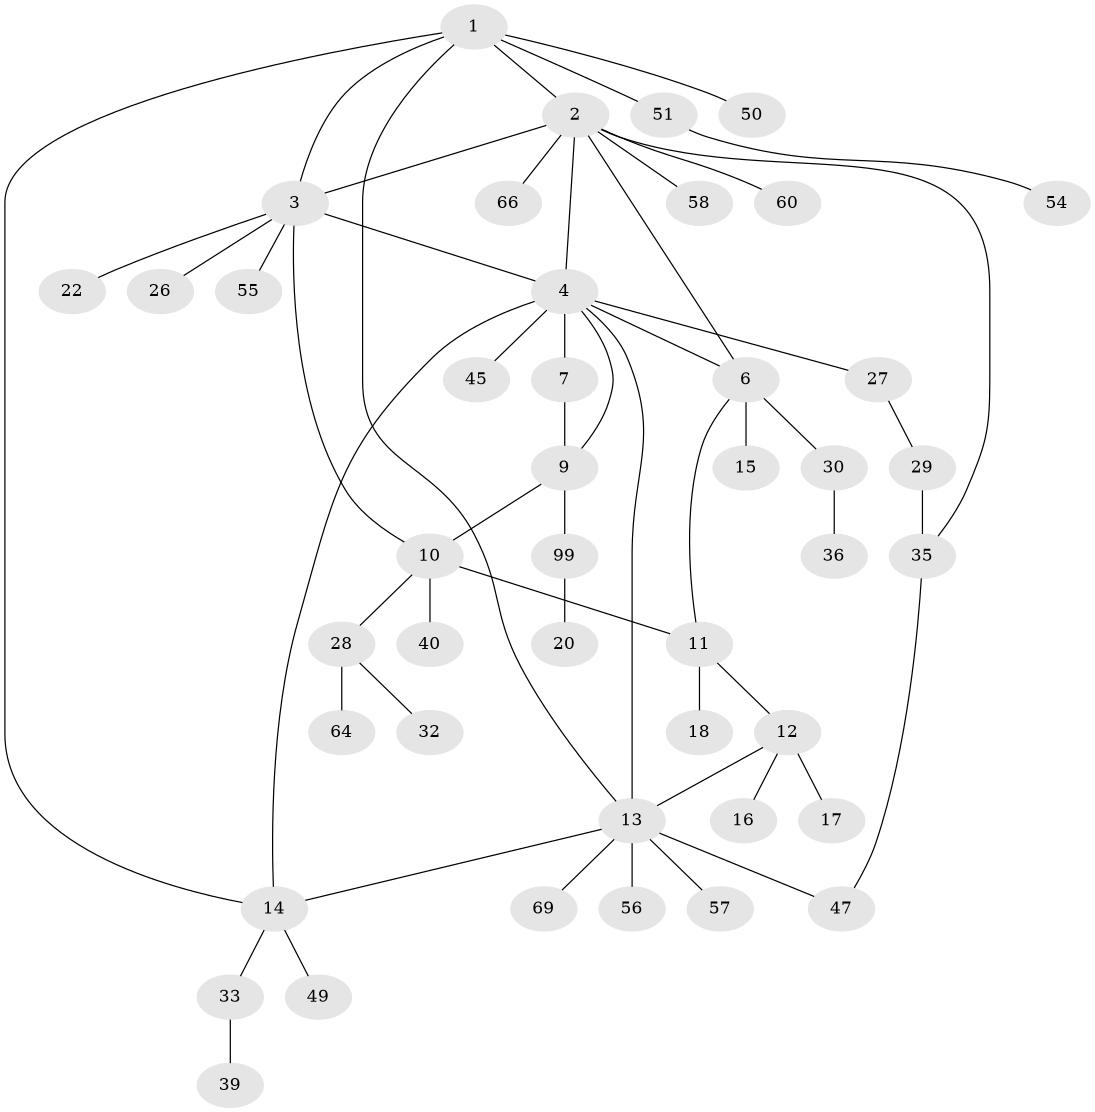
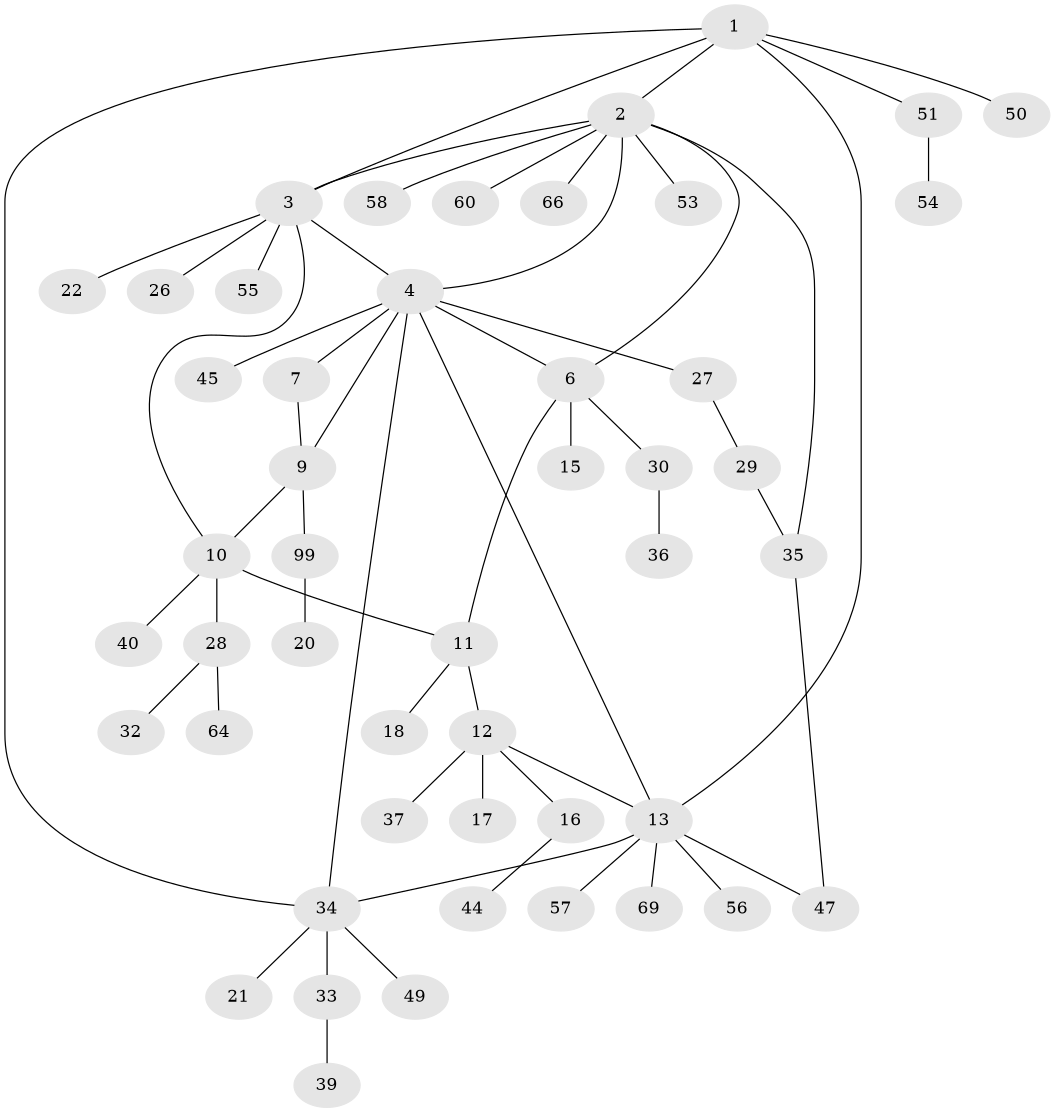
node "53": added
node "37": added
node "14": label "14" -> "34"
node "44": added
node "21": added
